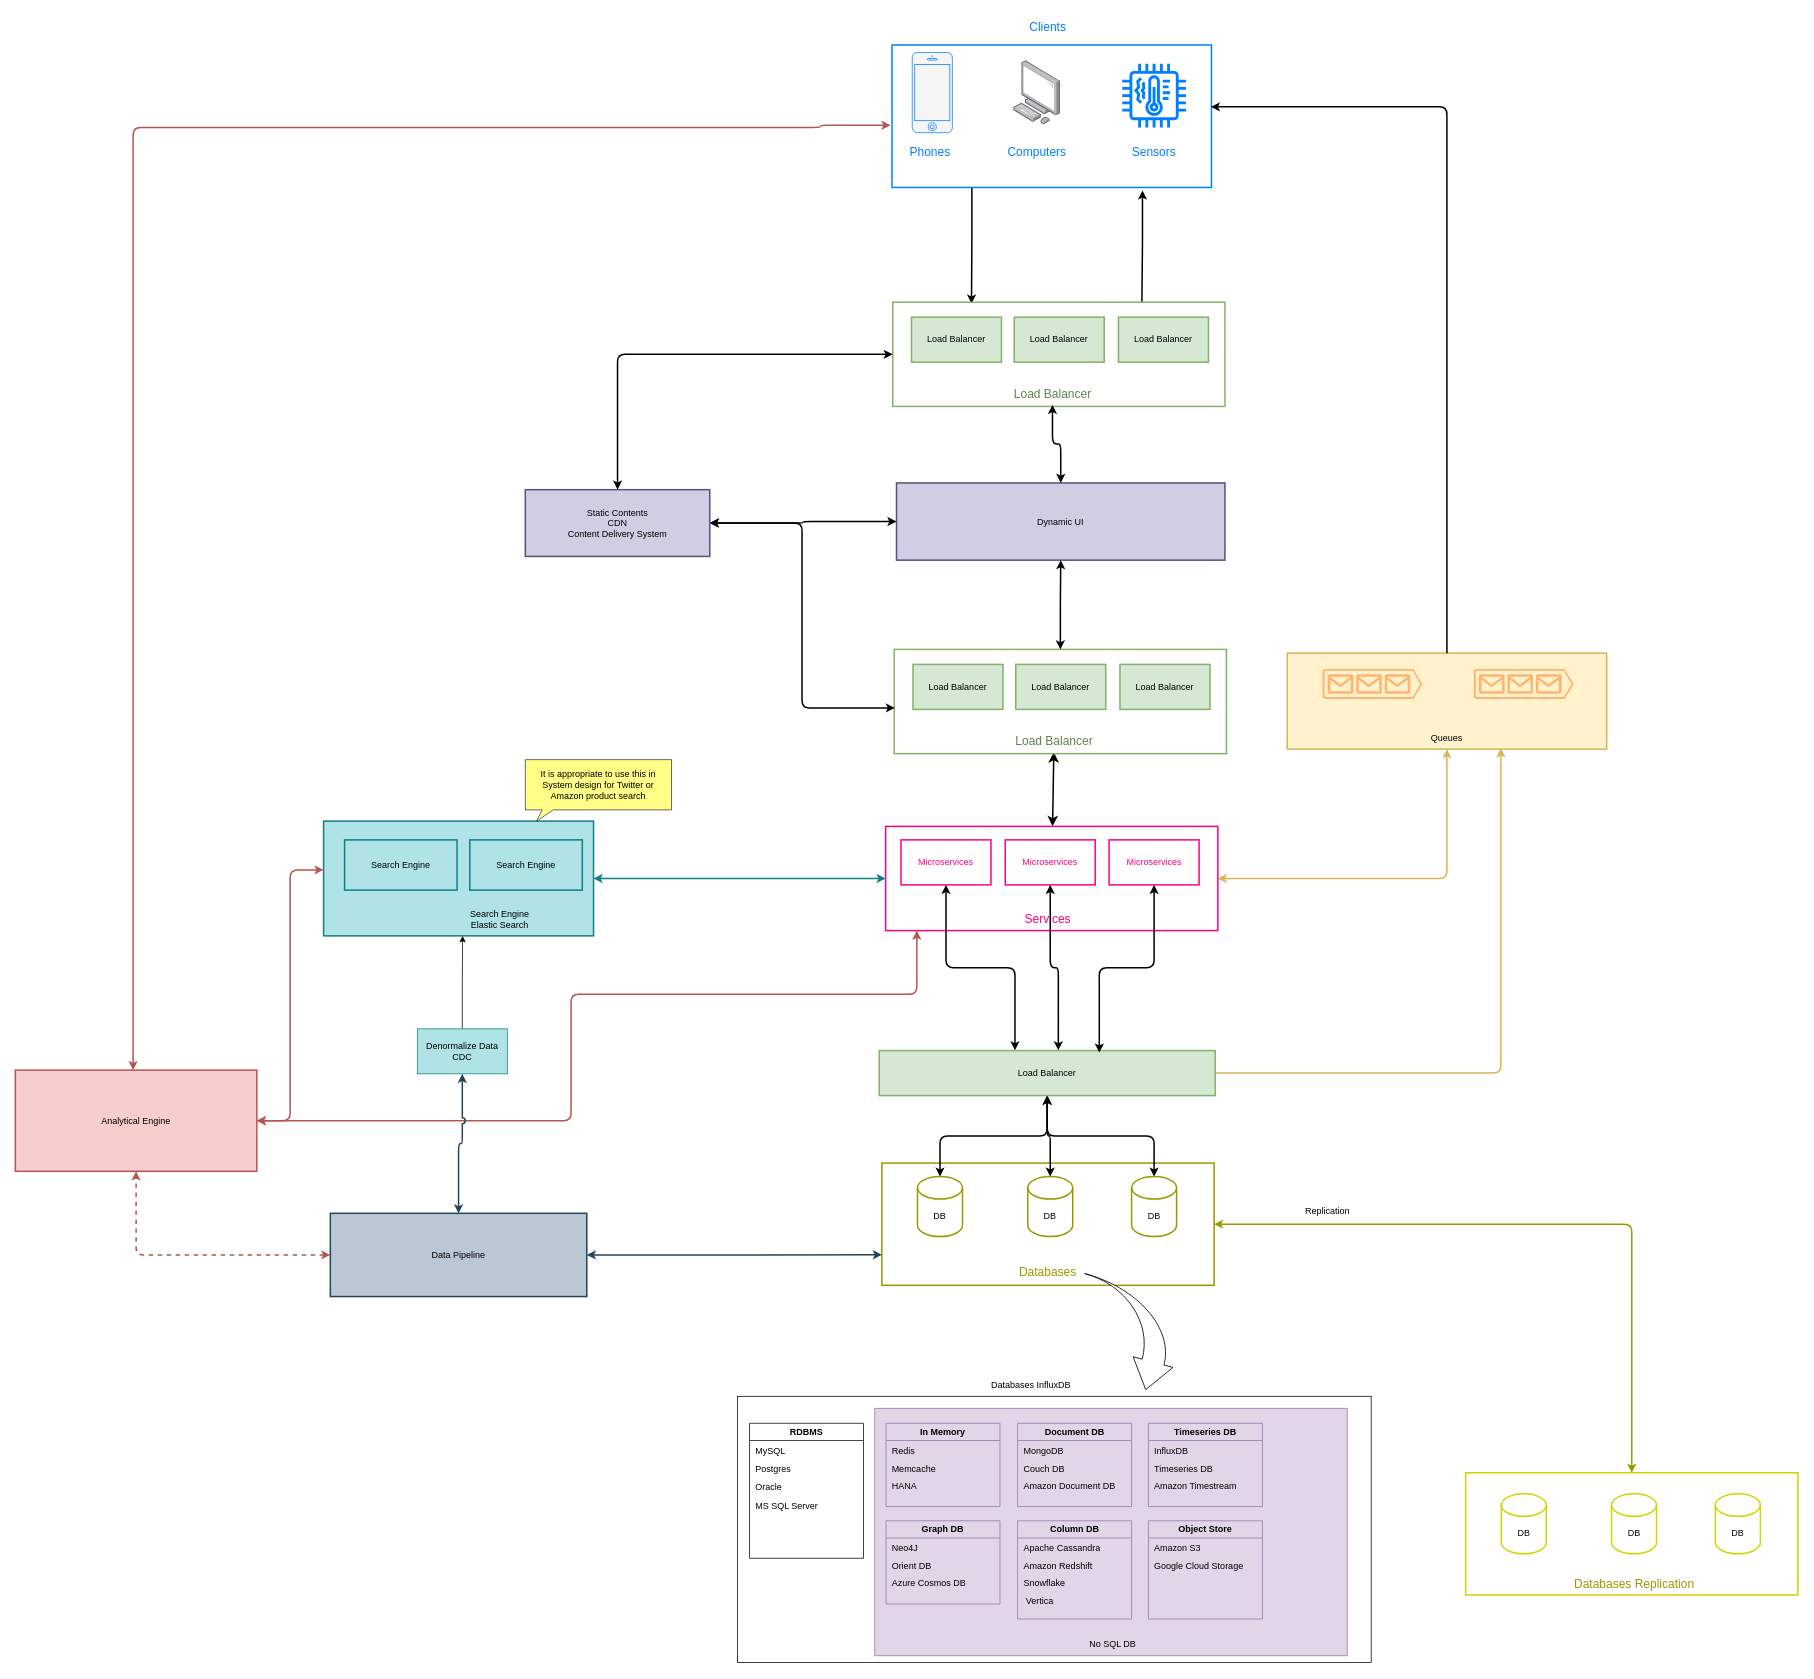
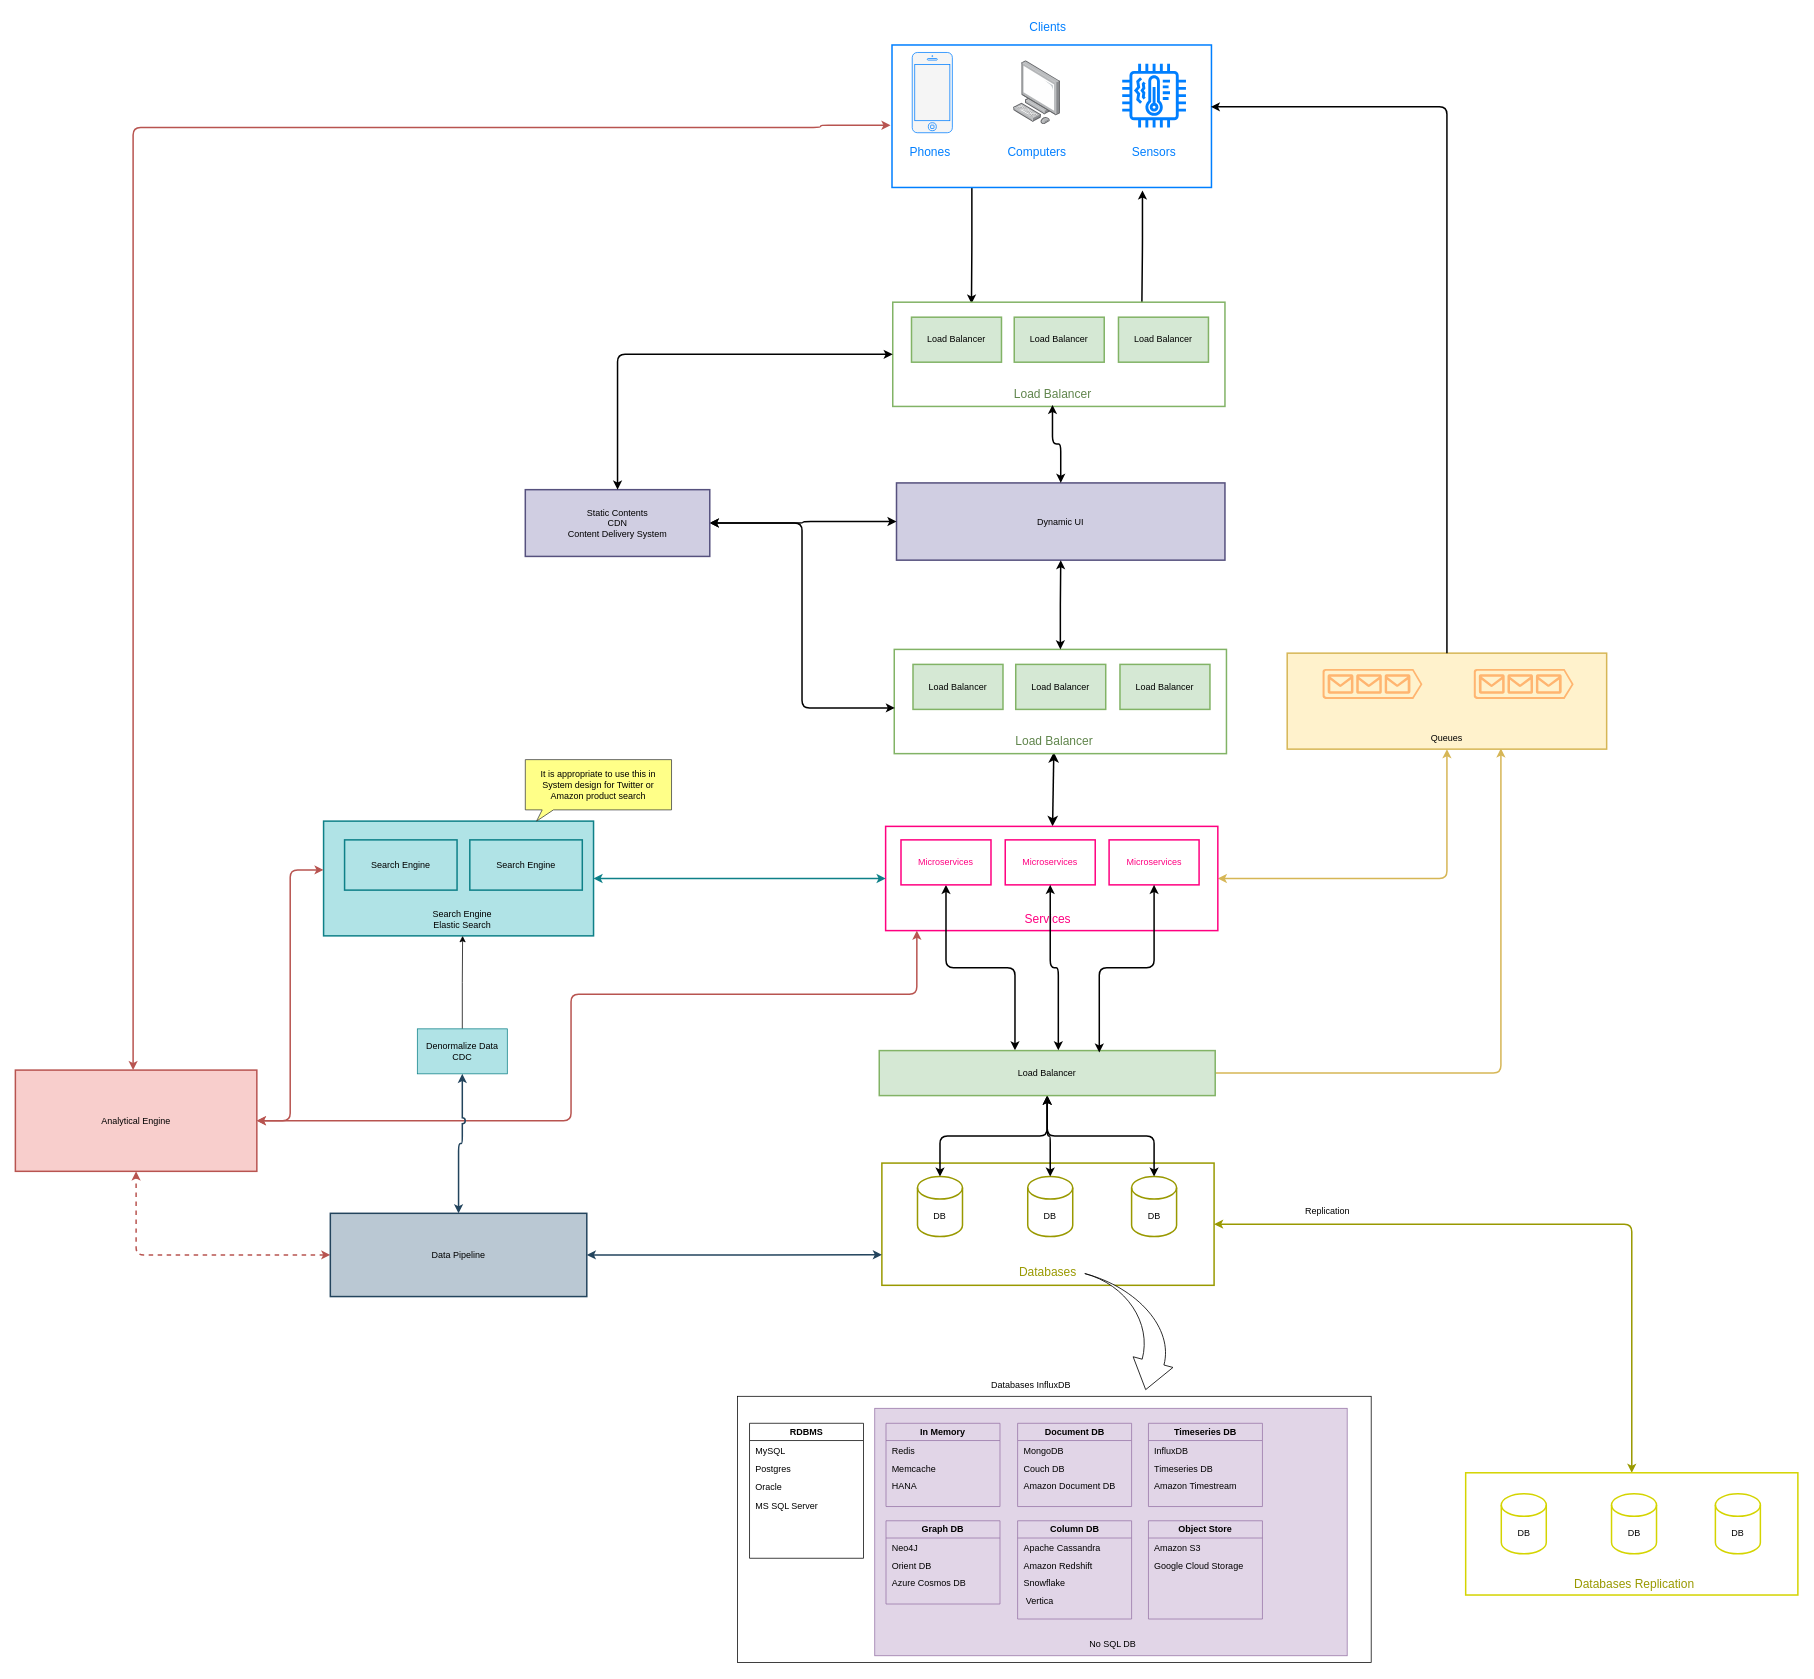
node "Search Engine Elastic Search": moved (500, 919) -> (462, 919)
